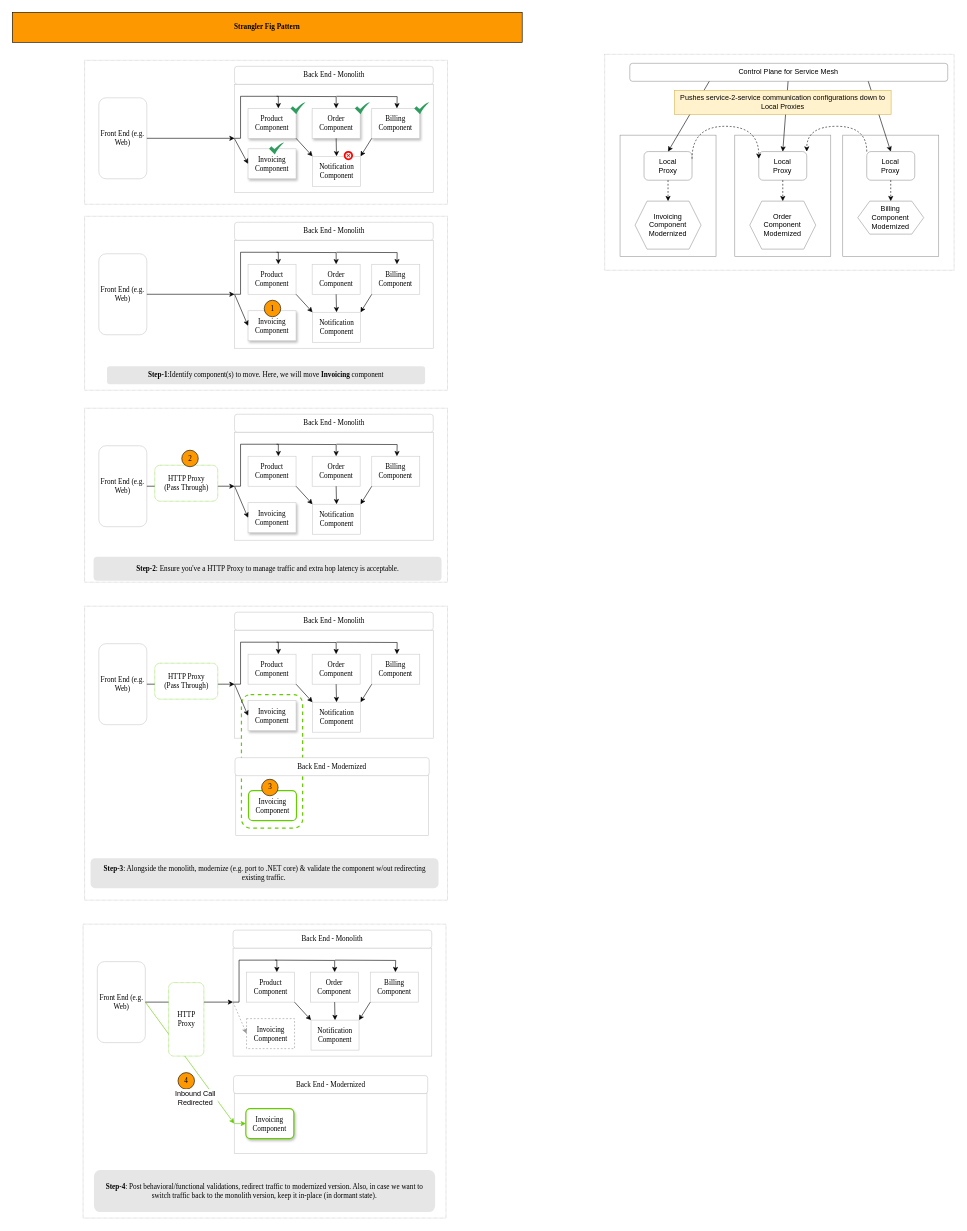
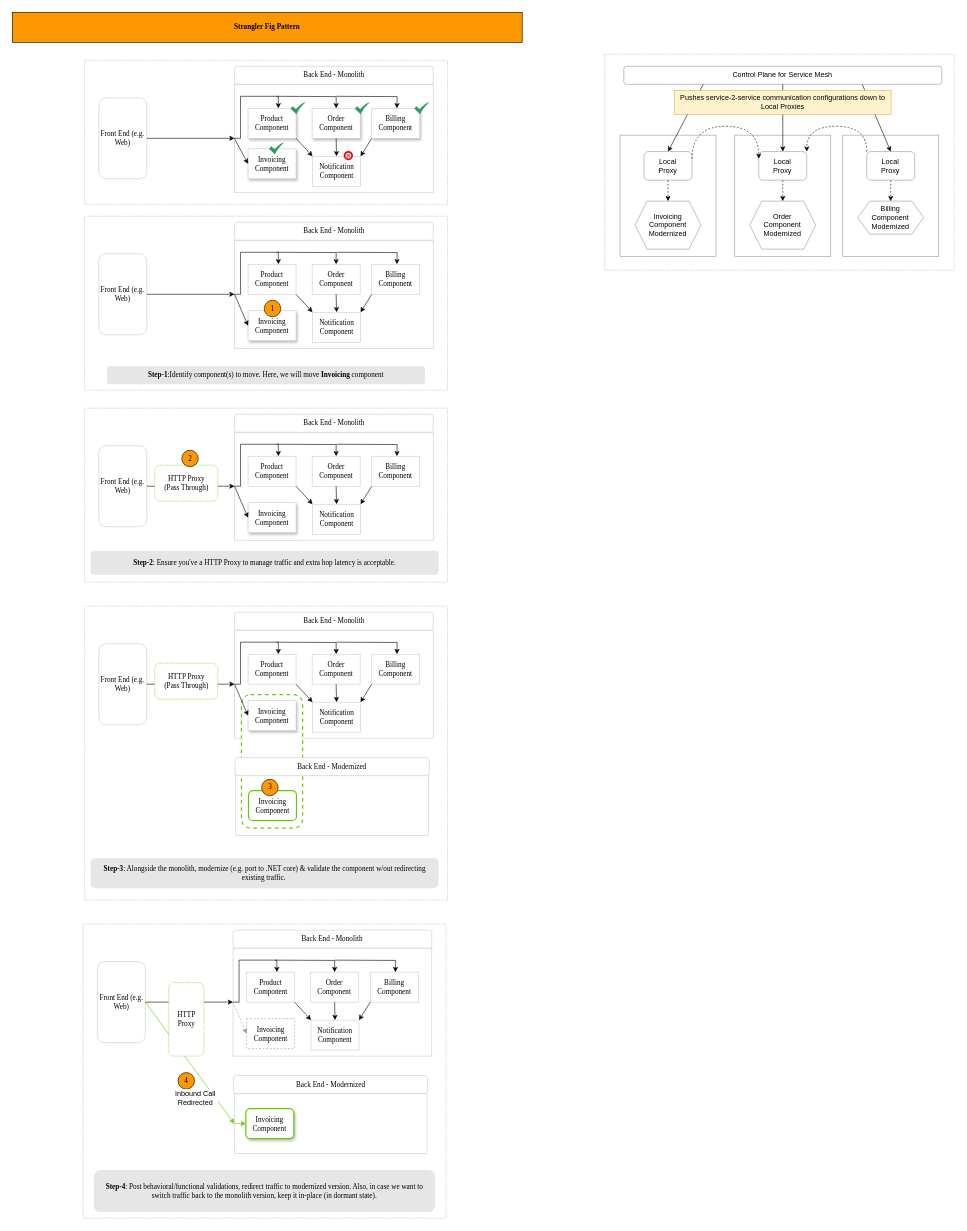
node "Control Plane for Service Mesh": moved (789, 72) -> (783, 75)
node "Step-2: Ensure you've a HTTP Proxy to manage traffic and extra hop latency is acceptable.": moved (268, 569) -> (265, 563)
